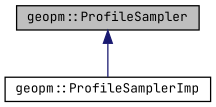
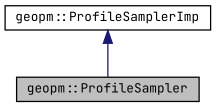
edge "geopm::ProfileSamplerImp" -> "geopm::ProfileSampler": reversed
